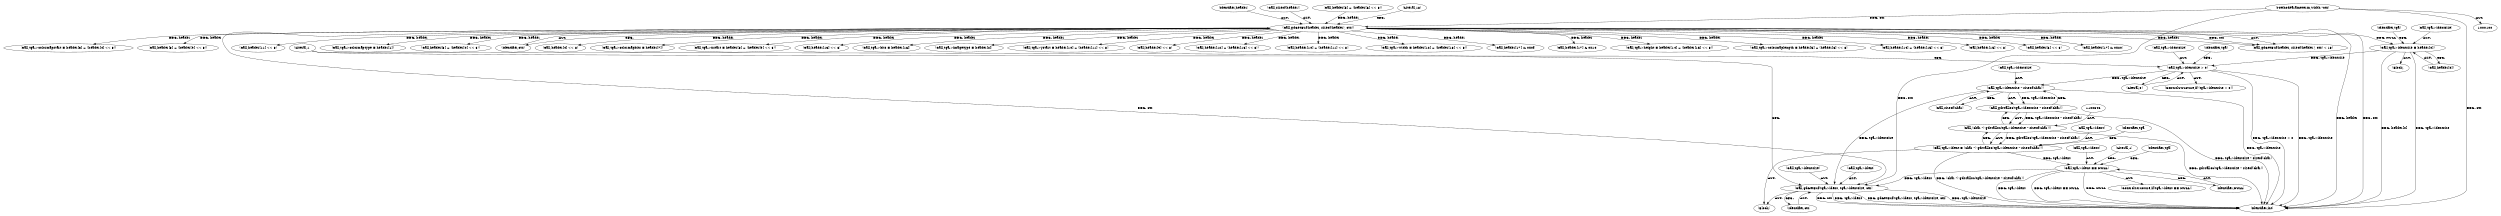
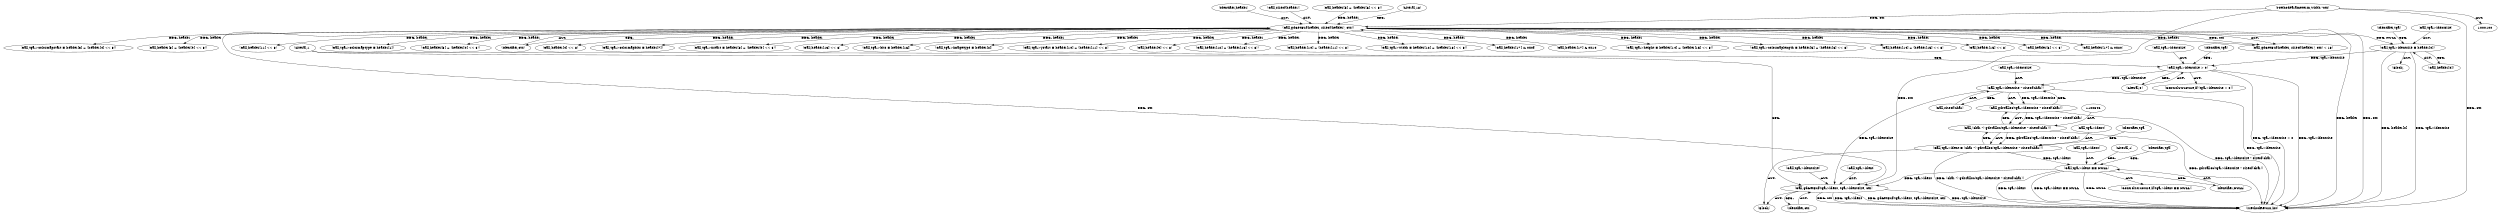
edge "(Call,gdGetBuf(header, sizeof(header), ctx))" -> "(Call,header[17] & 0x10)": reversed
node "(Identifier,int)": label "(Identifier,int)" -> "(MethodReturn,int)"
